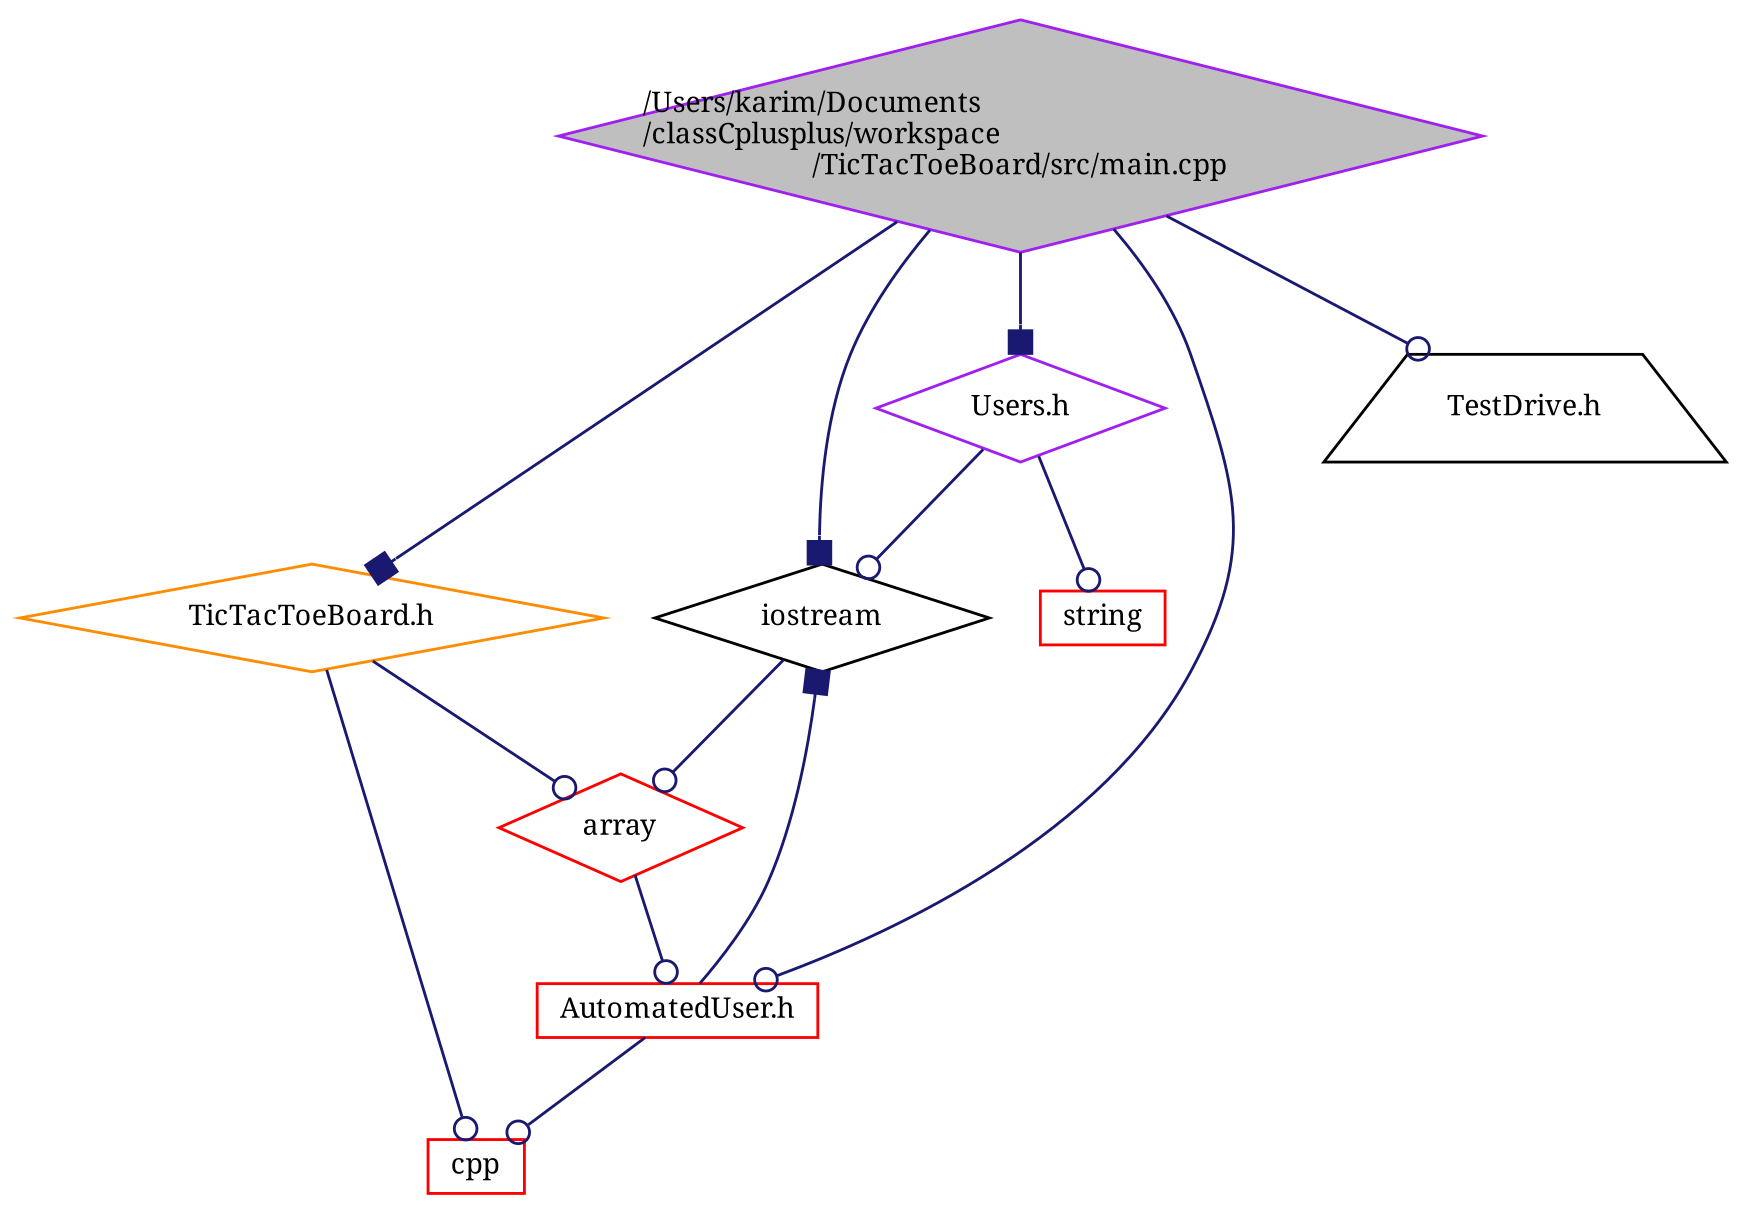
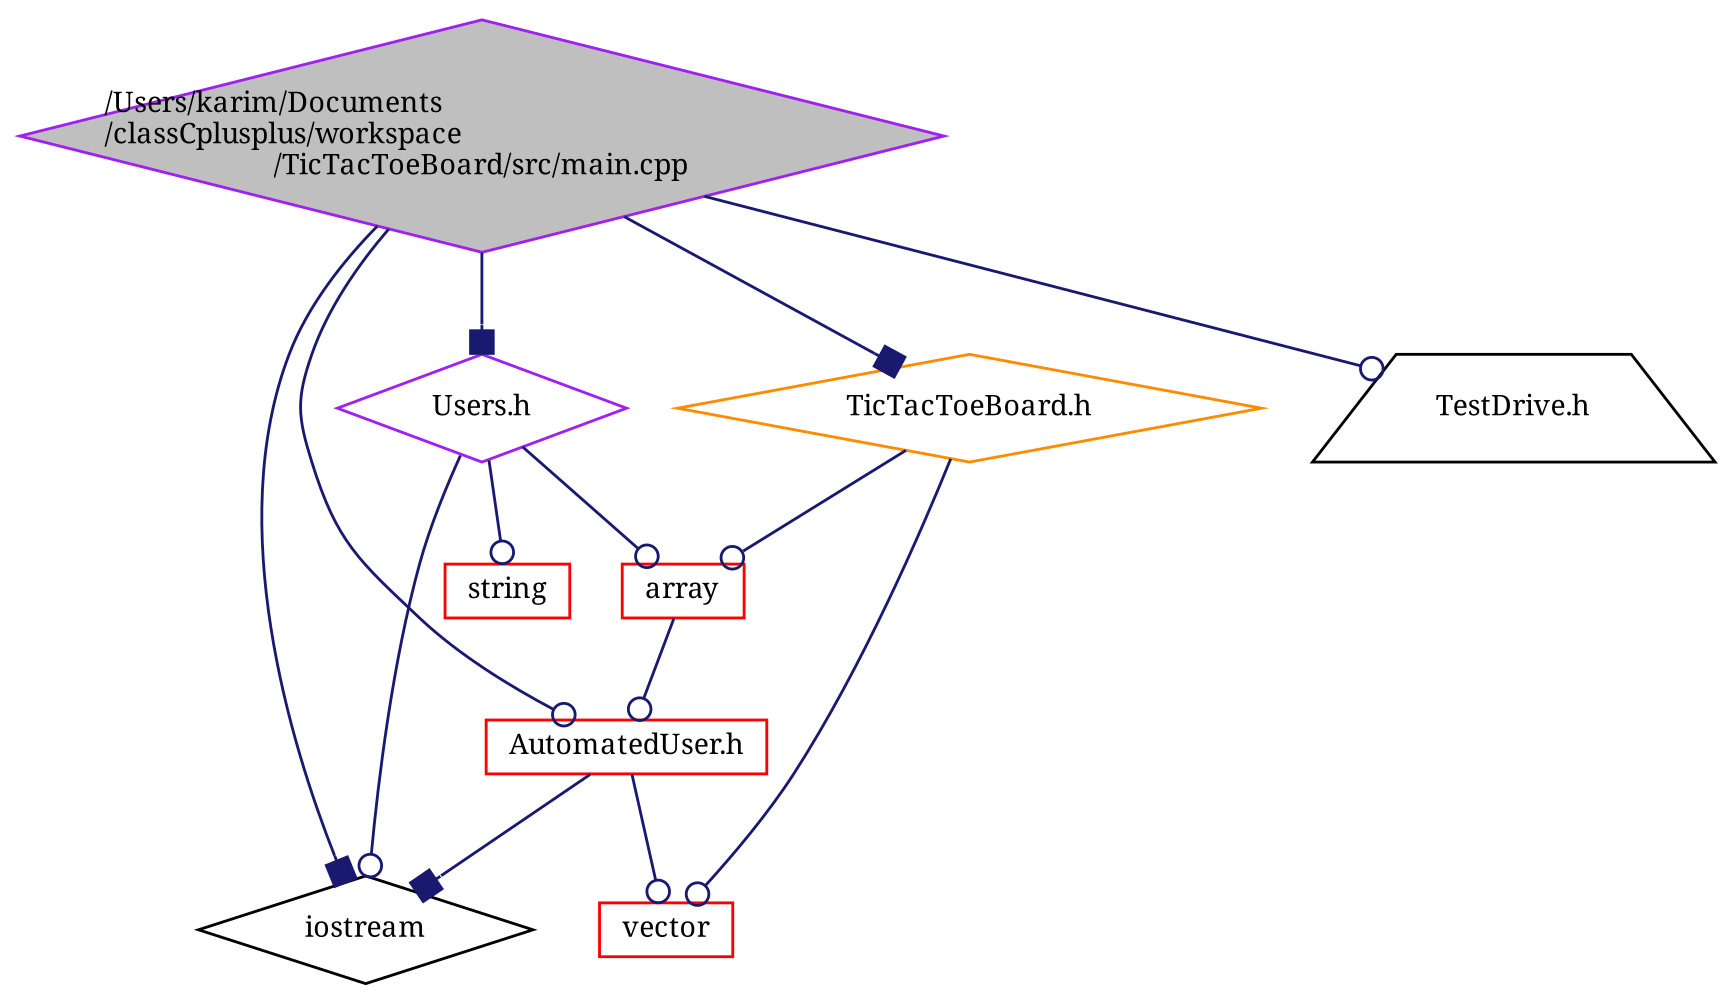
edge "iostream" -> "array": now "Users.h" -> "array"
node "array": shape diamond -> box
node "cpp": label "cpp" -> "vector"
